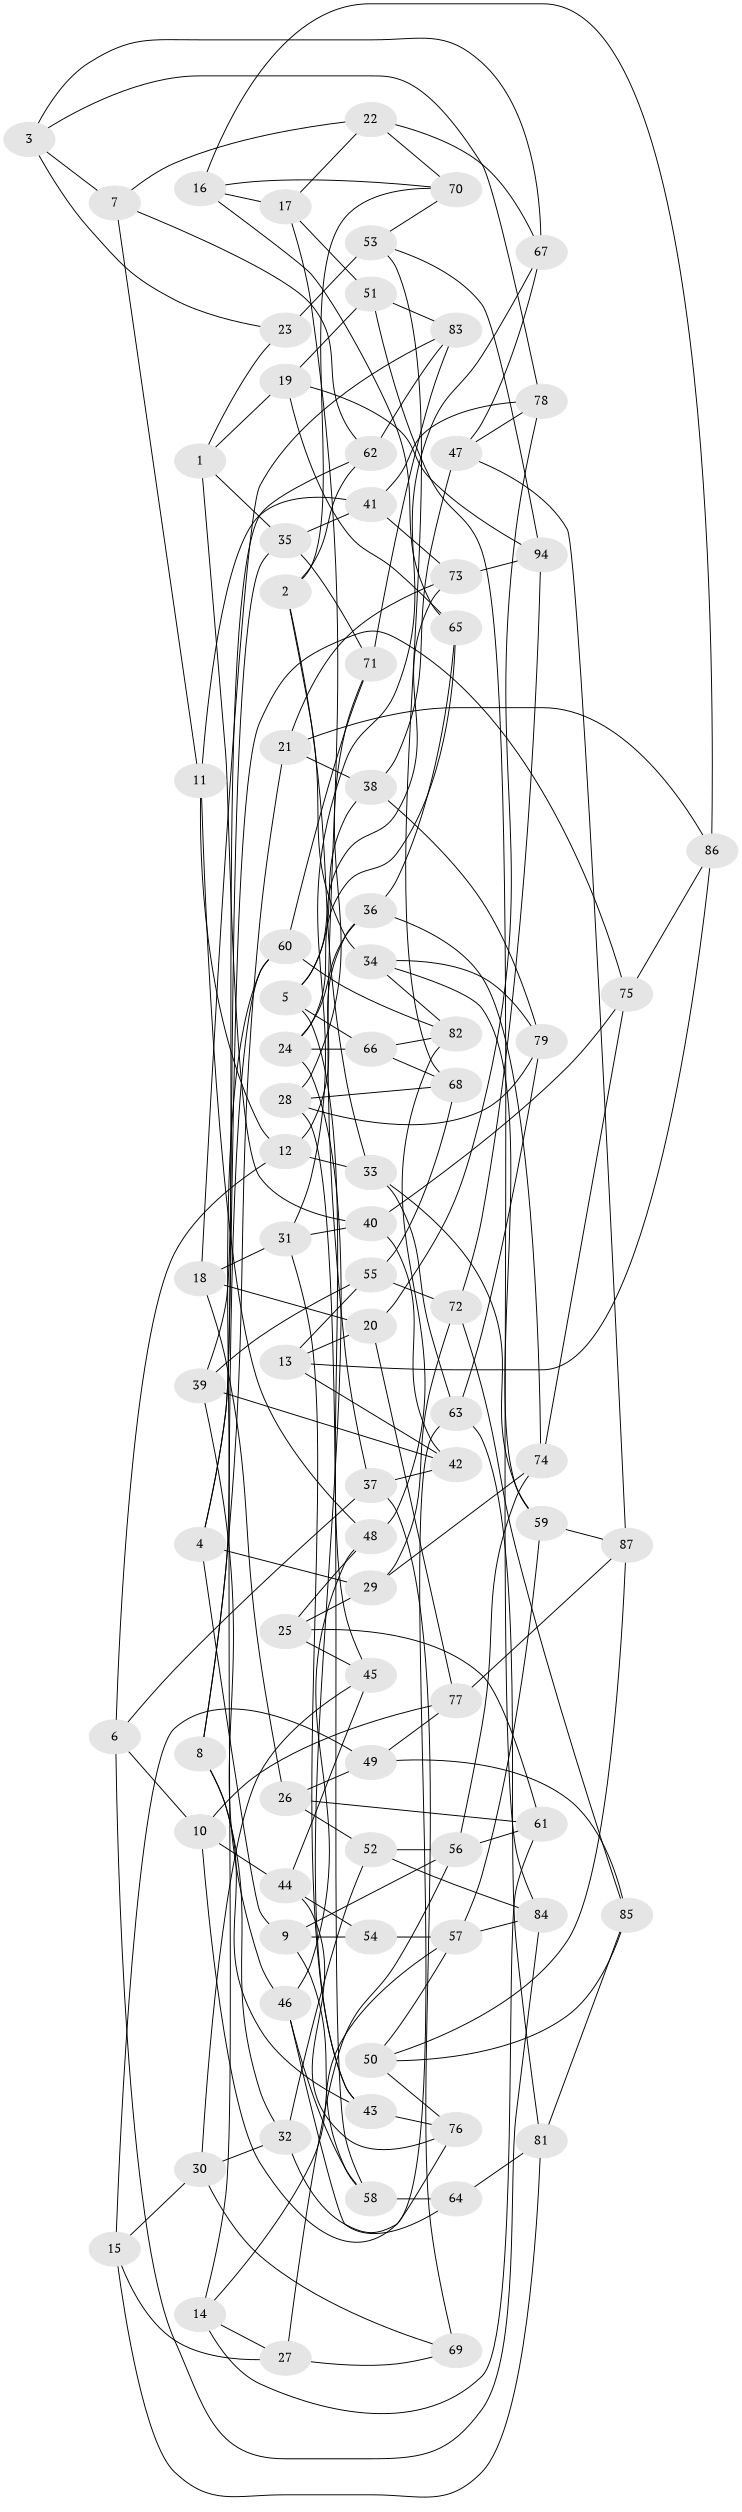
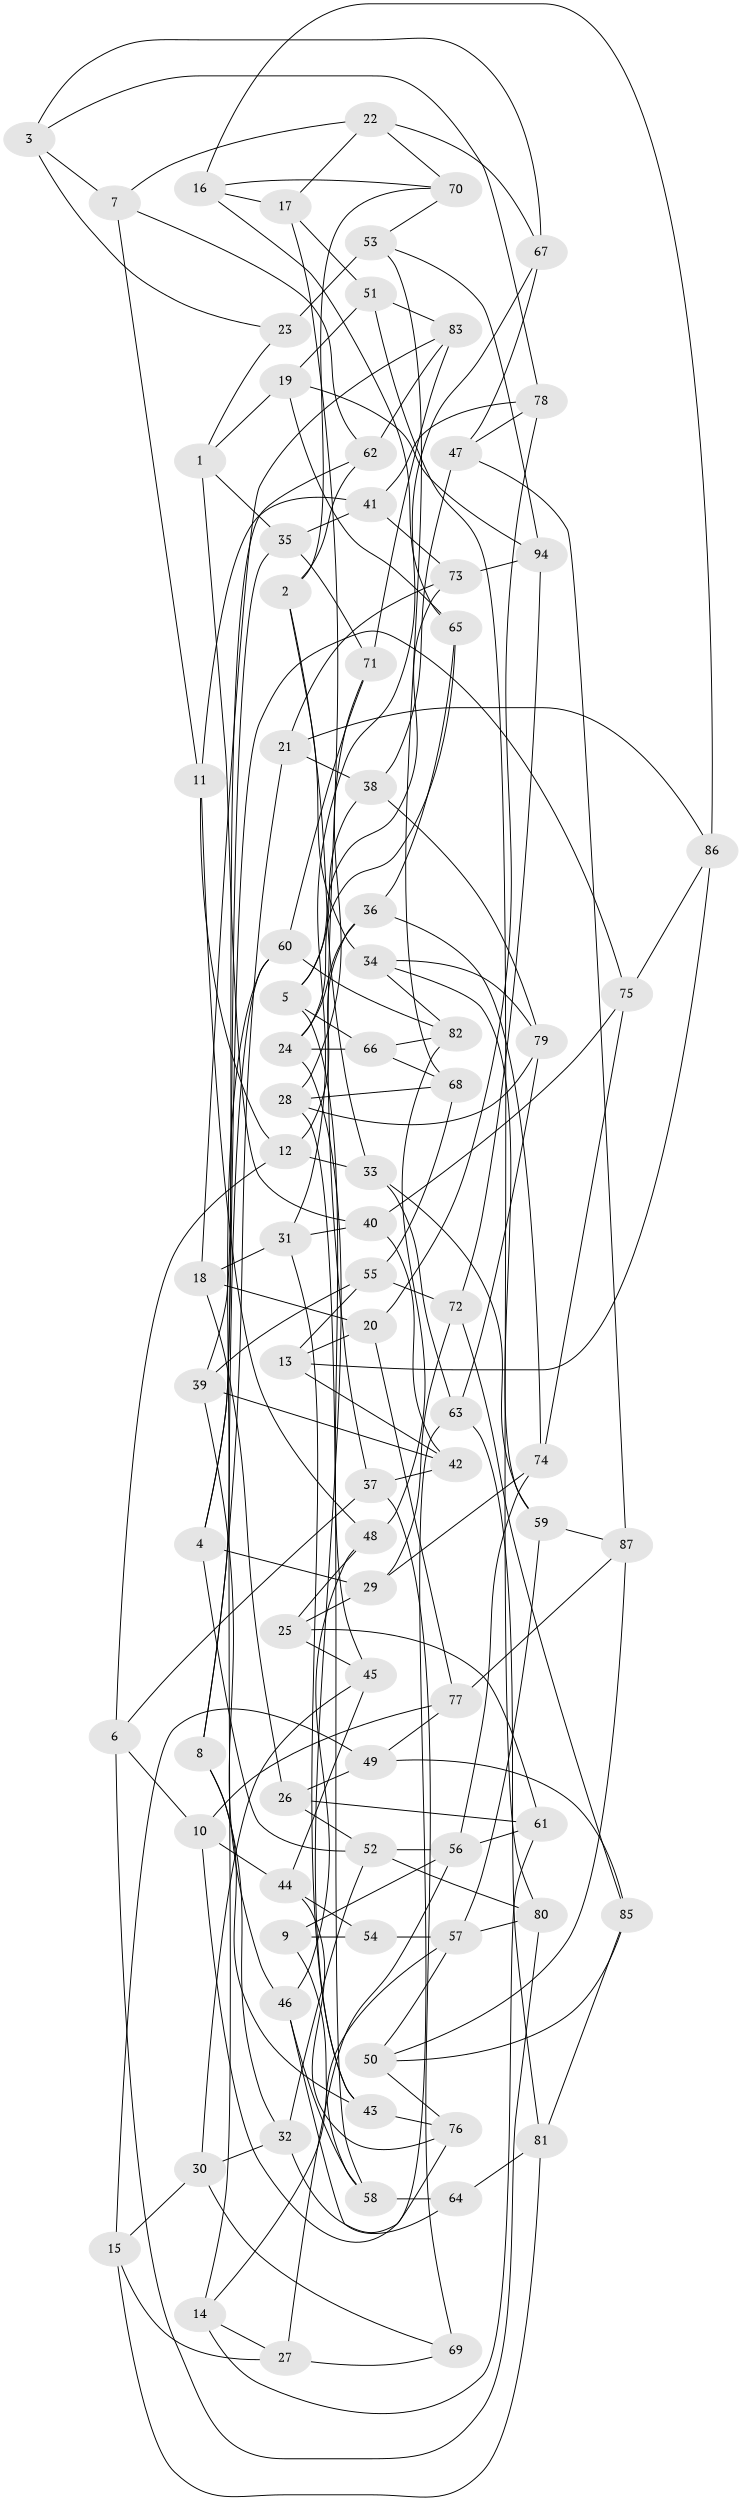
edge "4" -- "9": now "4" -- "52"
node "84": label "84" -> "80"
